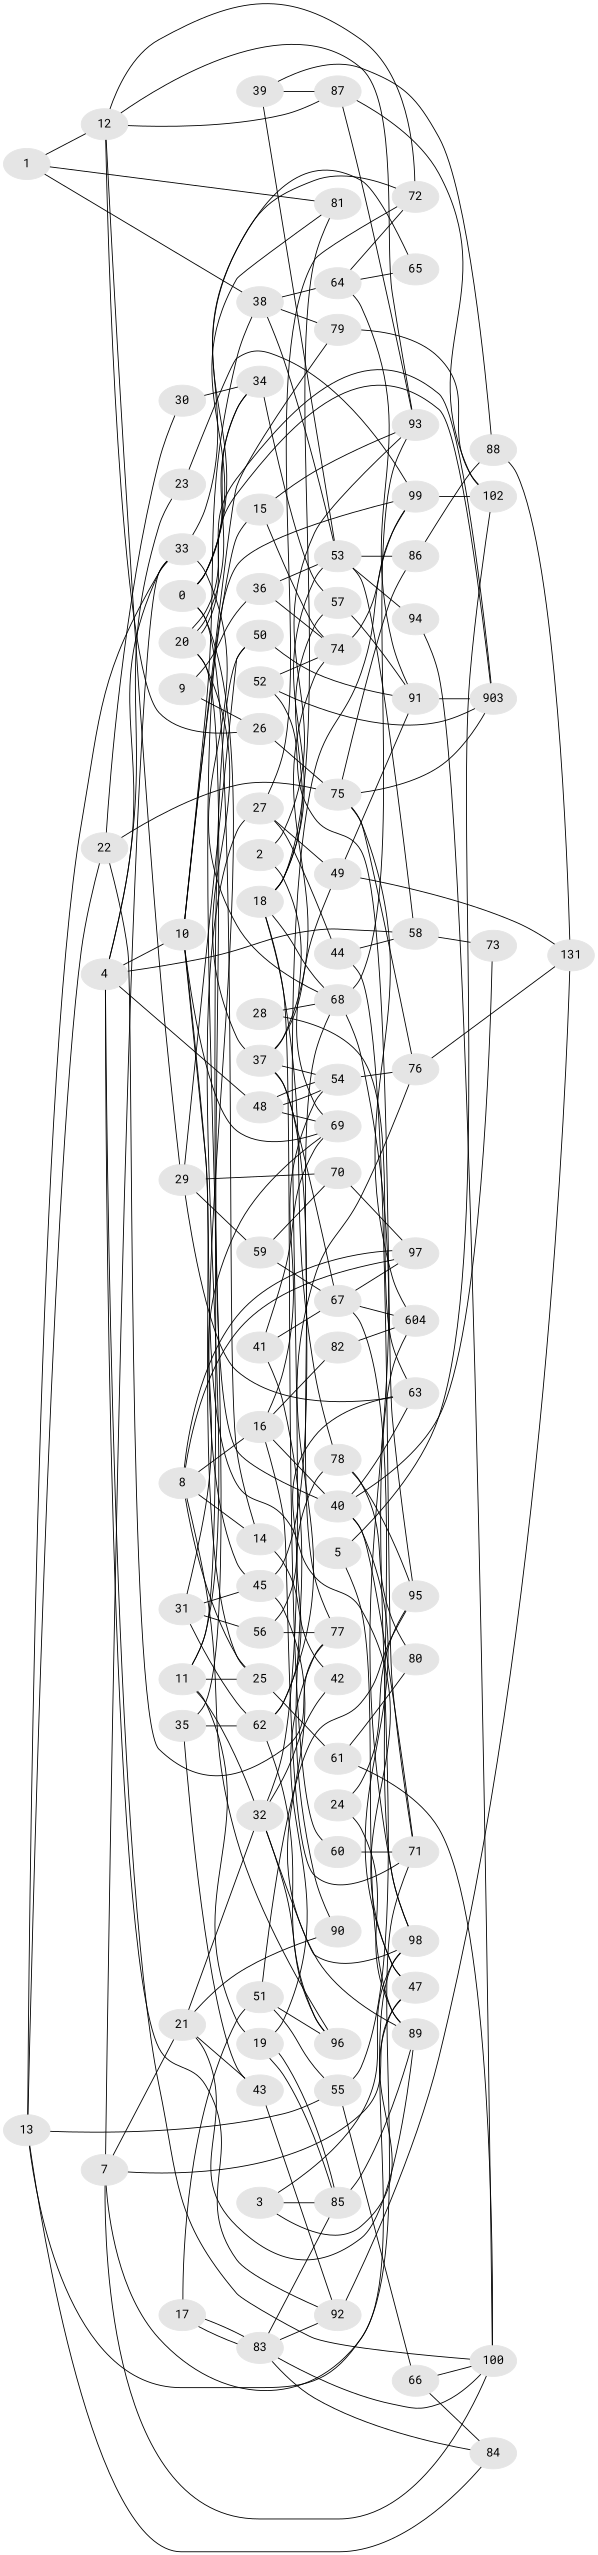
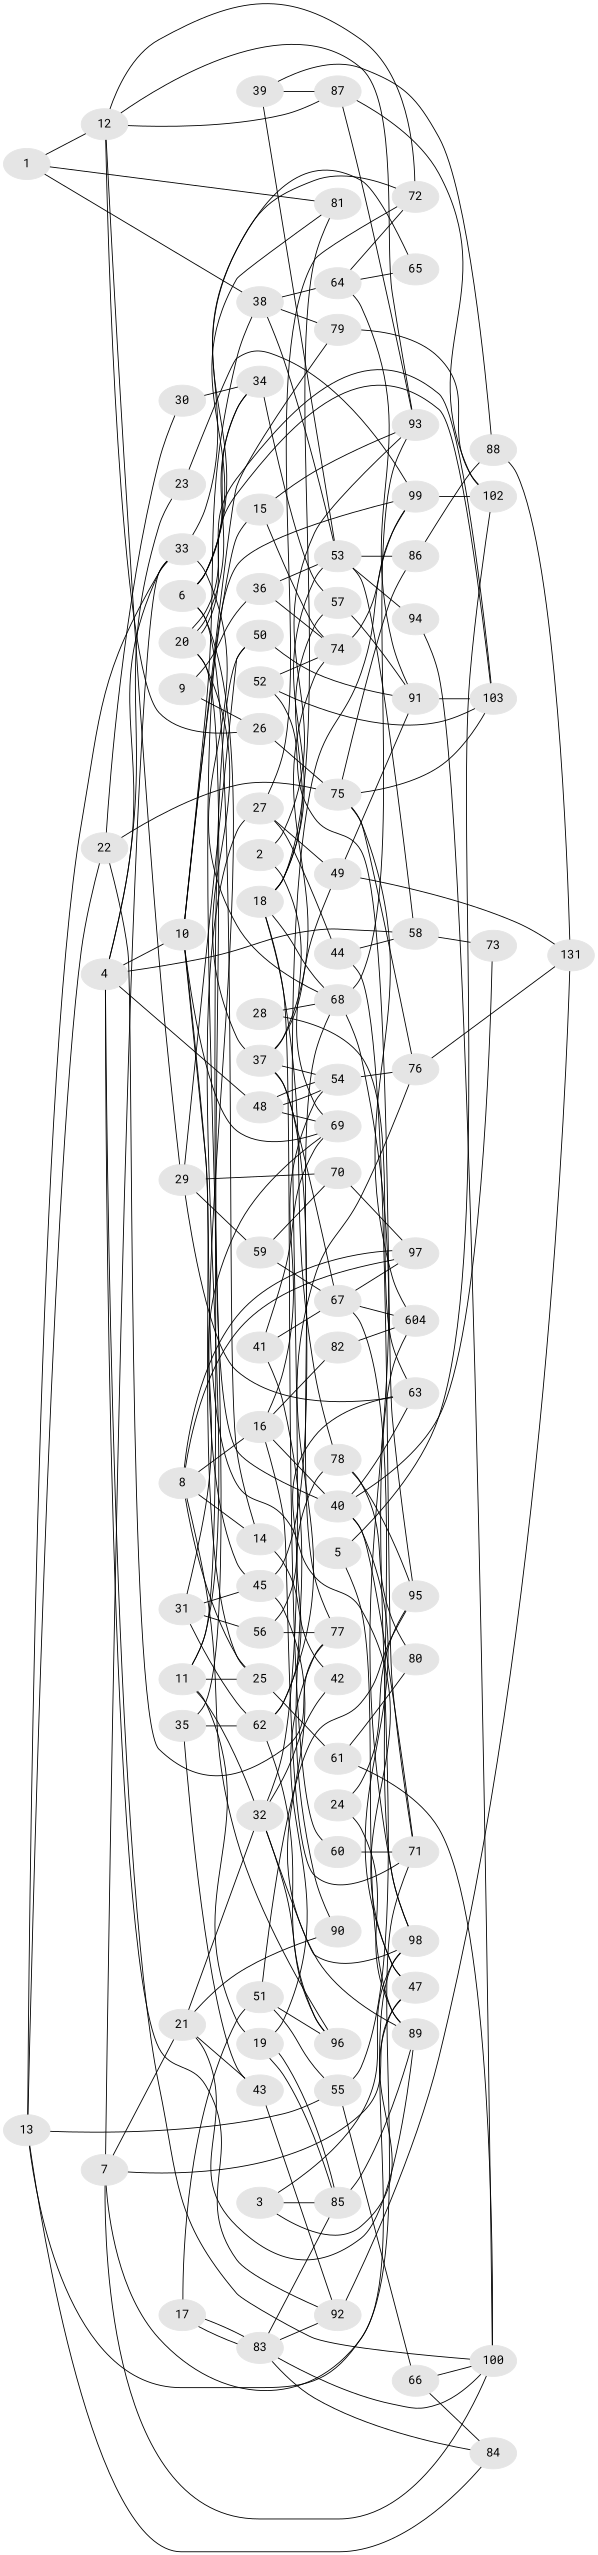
node "0": label "0" -> "6"
node "903": label "903" -> "103"
